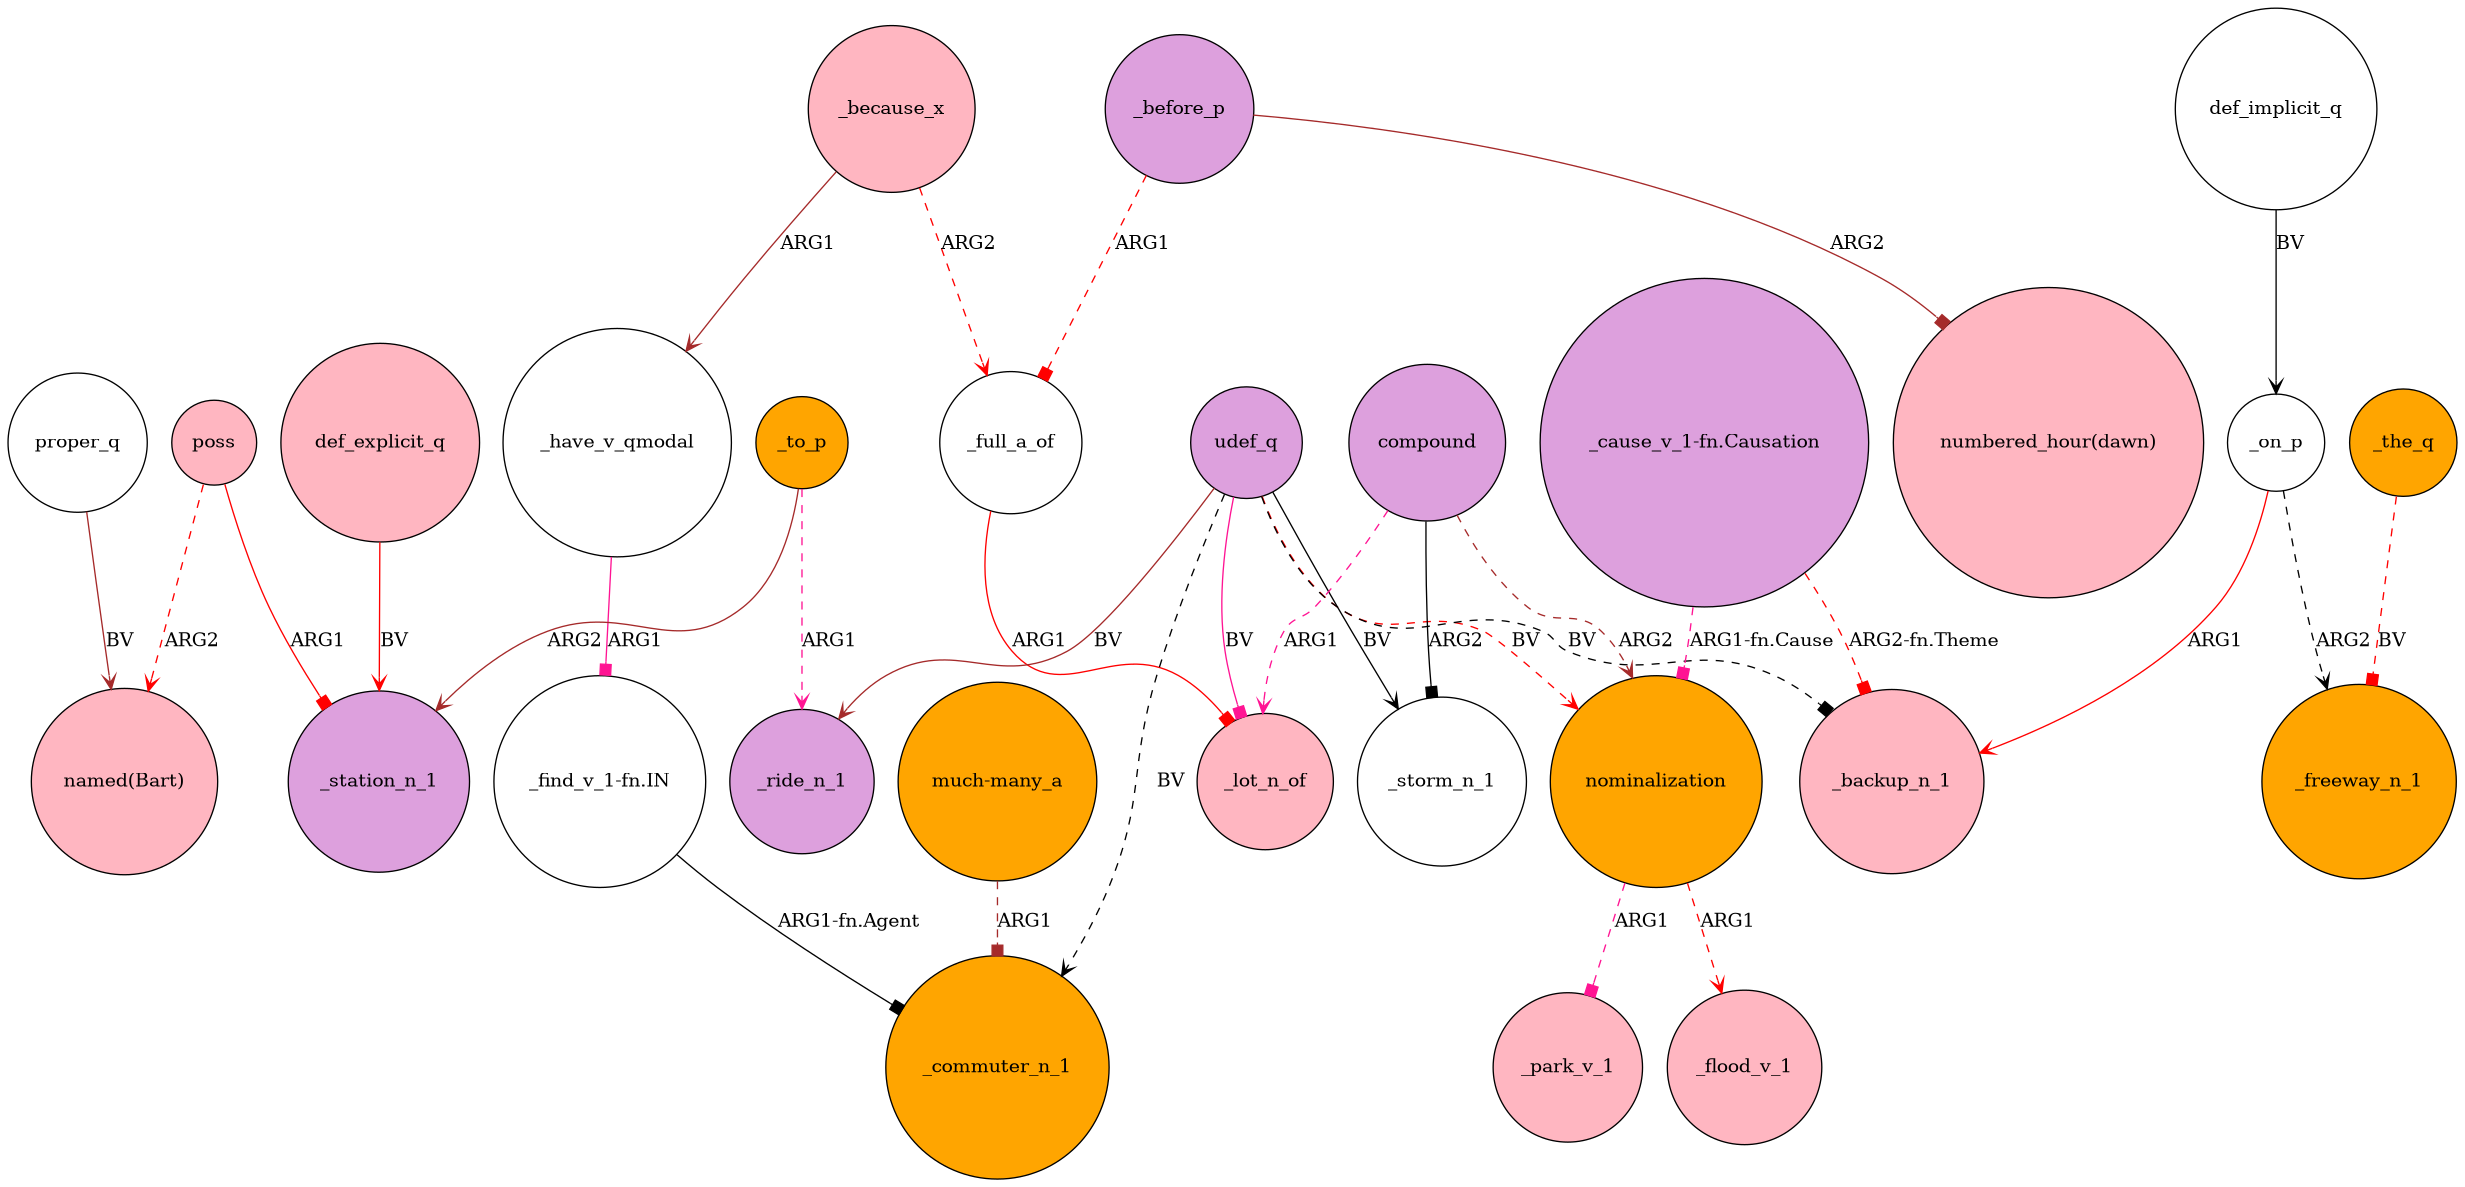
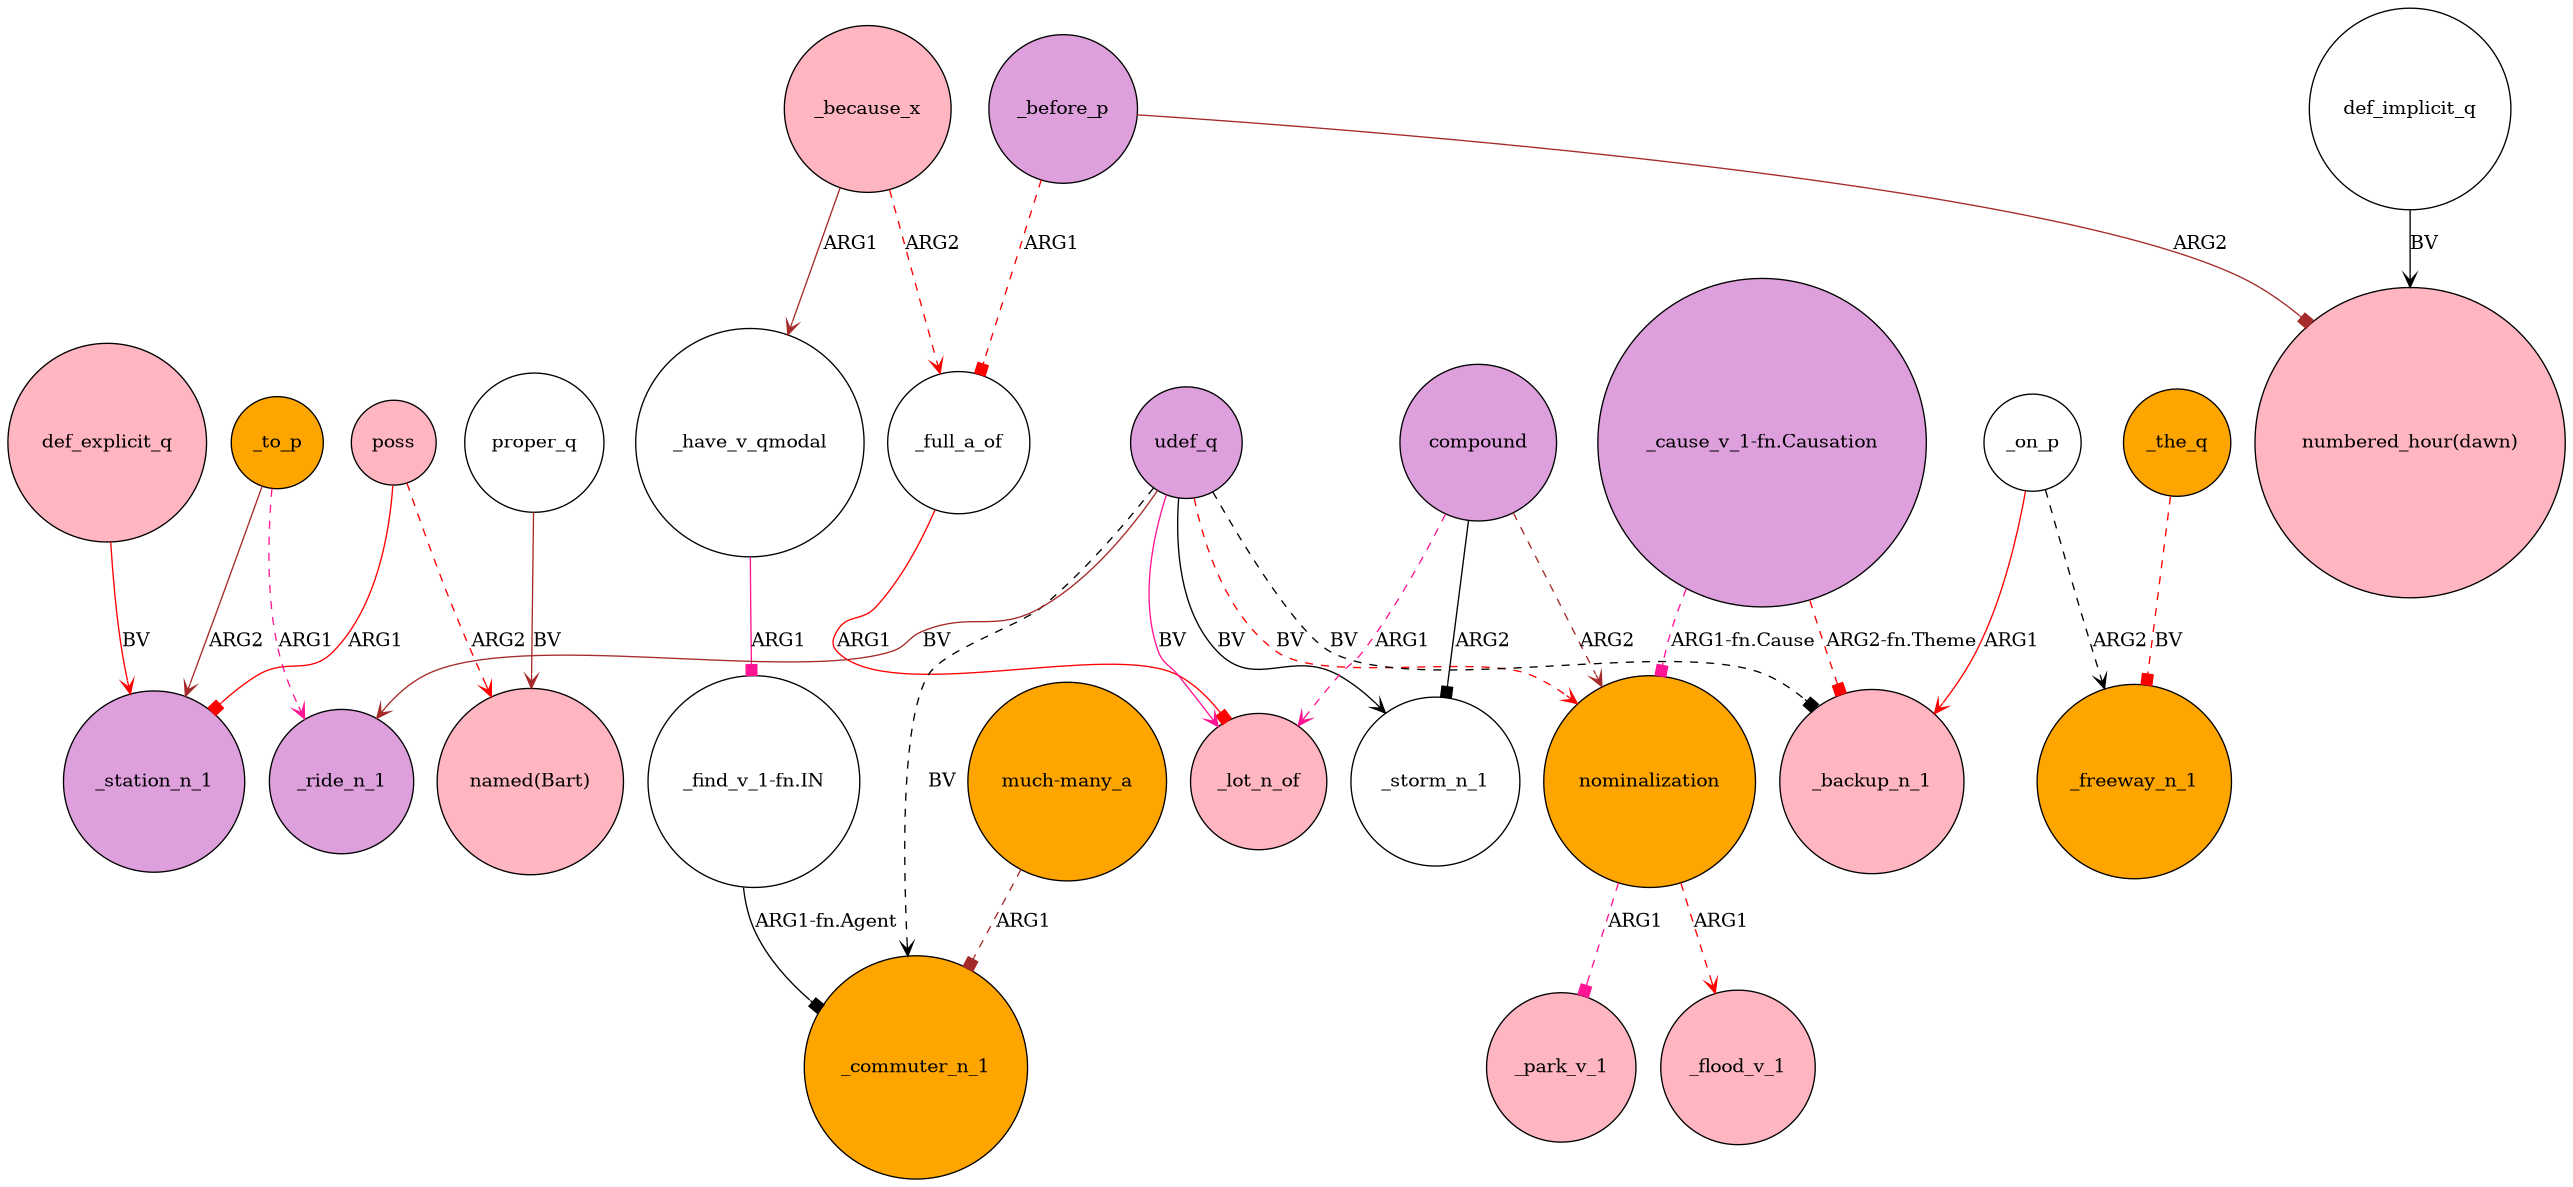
edge "def_implicit_q" -> "_on_p": now "def_implicit_q" -> "numbered_hour(dawn)"
edge "udef_q" -> "_lot_n_of": arrowhead box -> vee
